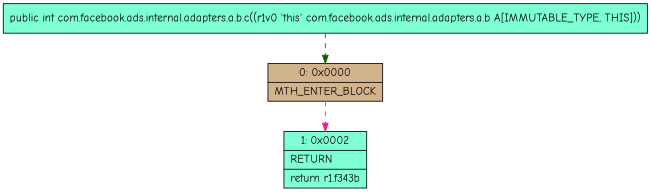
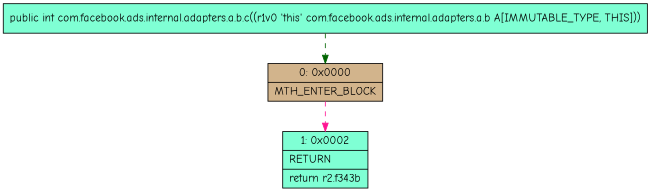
node "1: 0x0002": text "return r1.f343b" -> "return r2.f343b"
